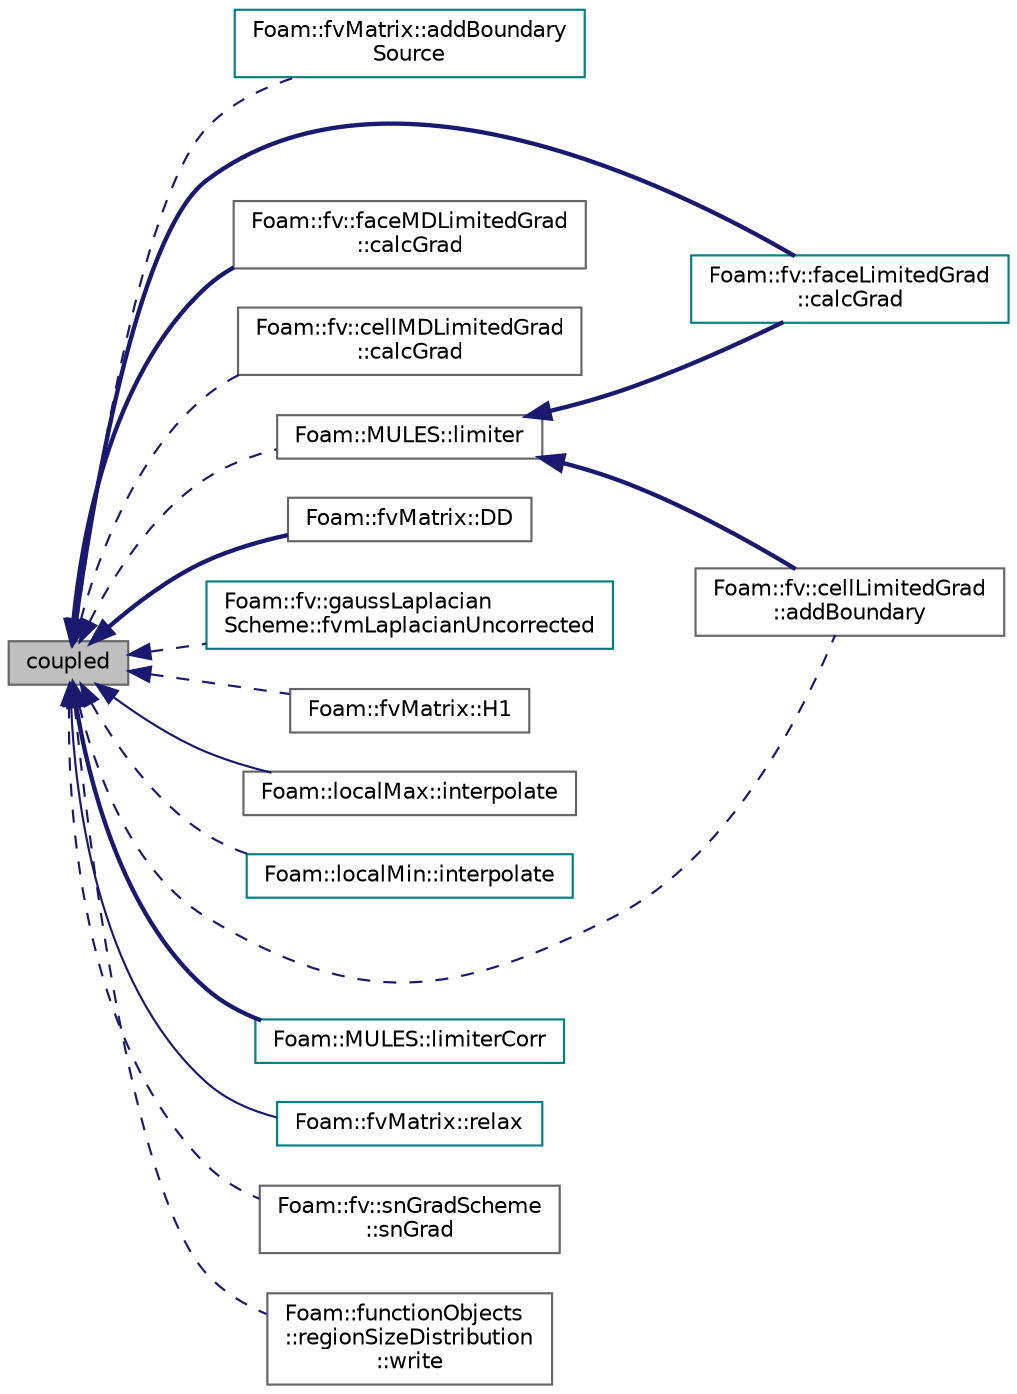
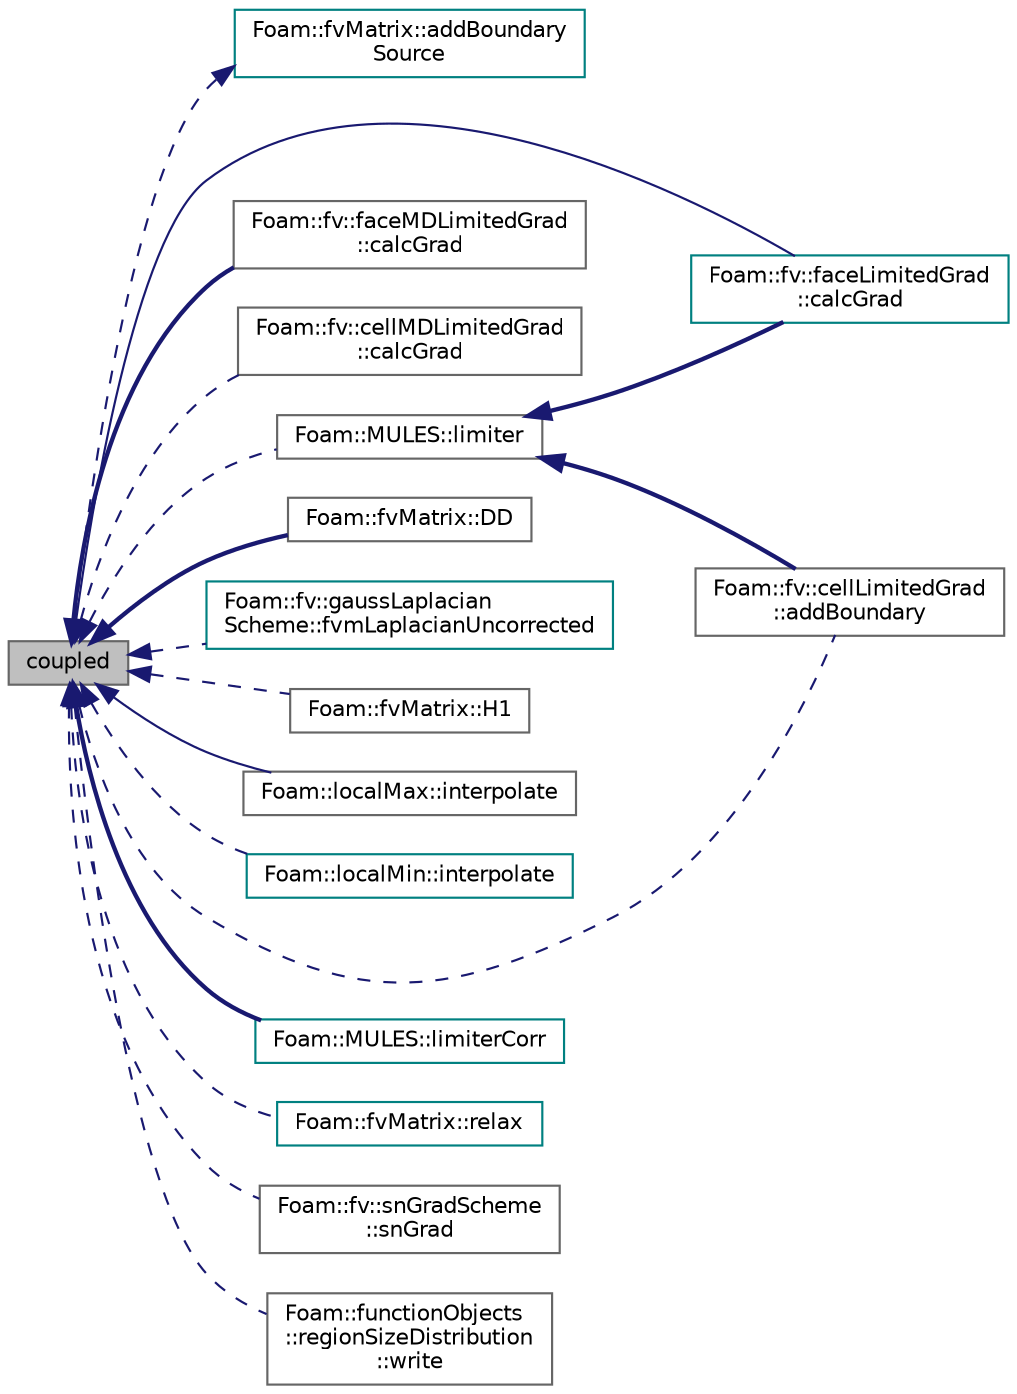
edge "Foam::fv::faceLimitedGrad ::calcGrad" -> "coupled": style bold -> solid
edge "Foam::fvMatrix::addBoundary Source" -> "coupled": reversed
edge "Foam::fvMatrix::relax" -> "coupled": style solid -> dashed
